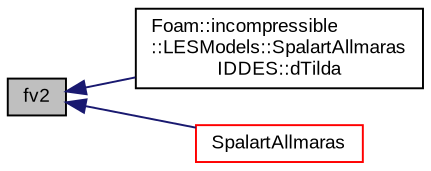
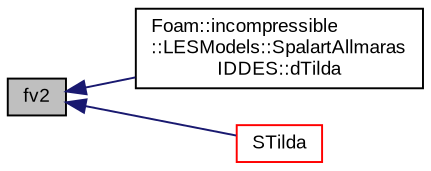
node "SpalartAllmaras": label "SpalartAllmaras" -> "STilda"
